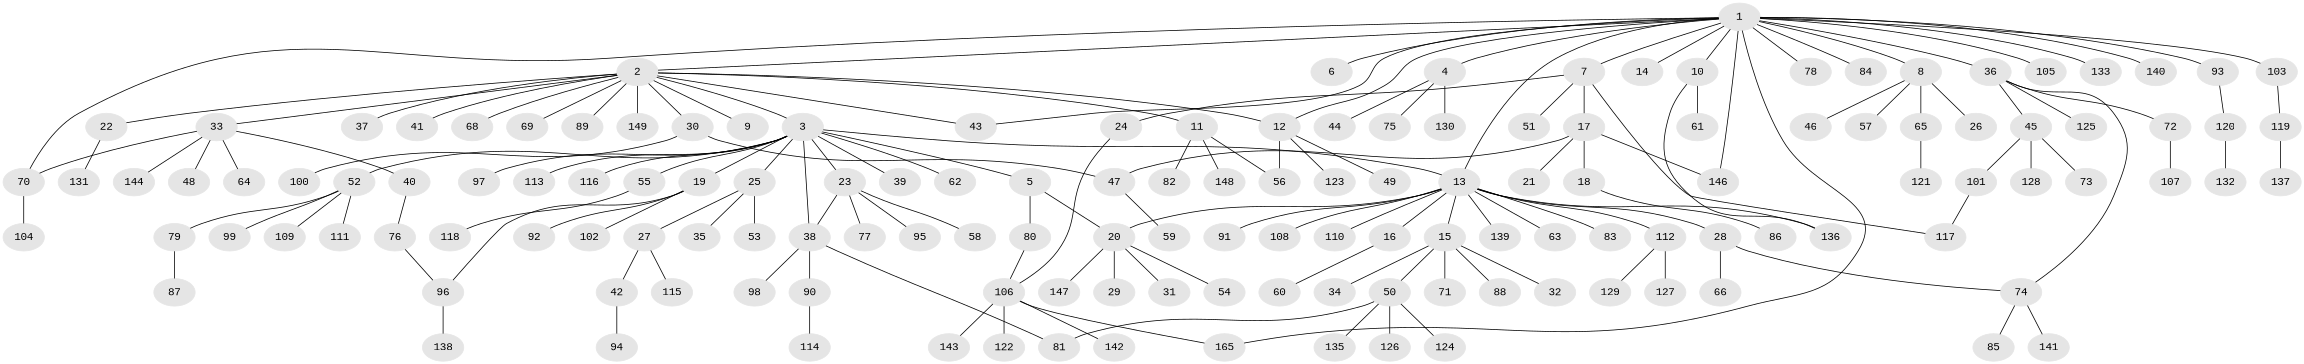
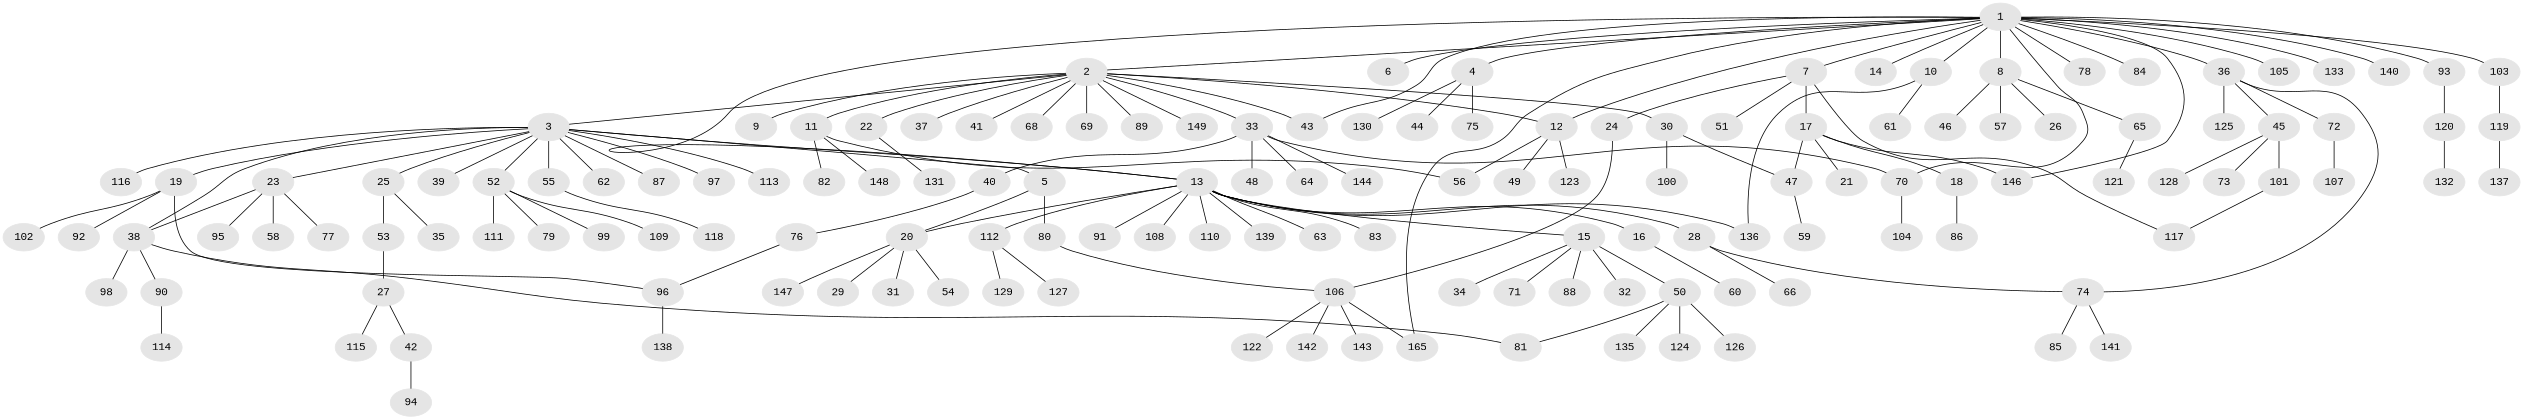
edge "25" -- "27": now "53" -- "27"
edge "79" -- "87": now "3" -- "87"
